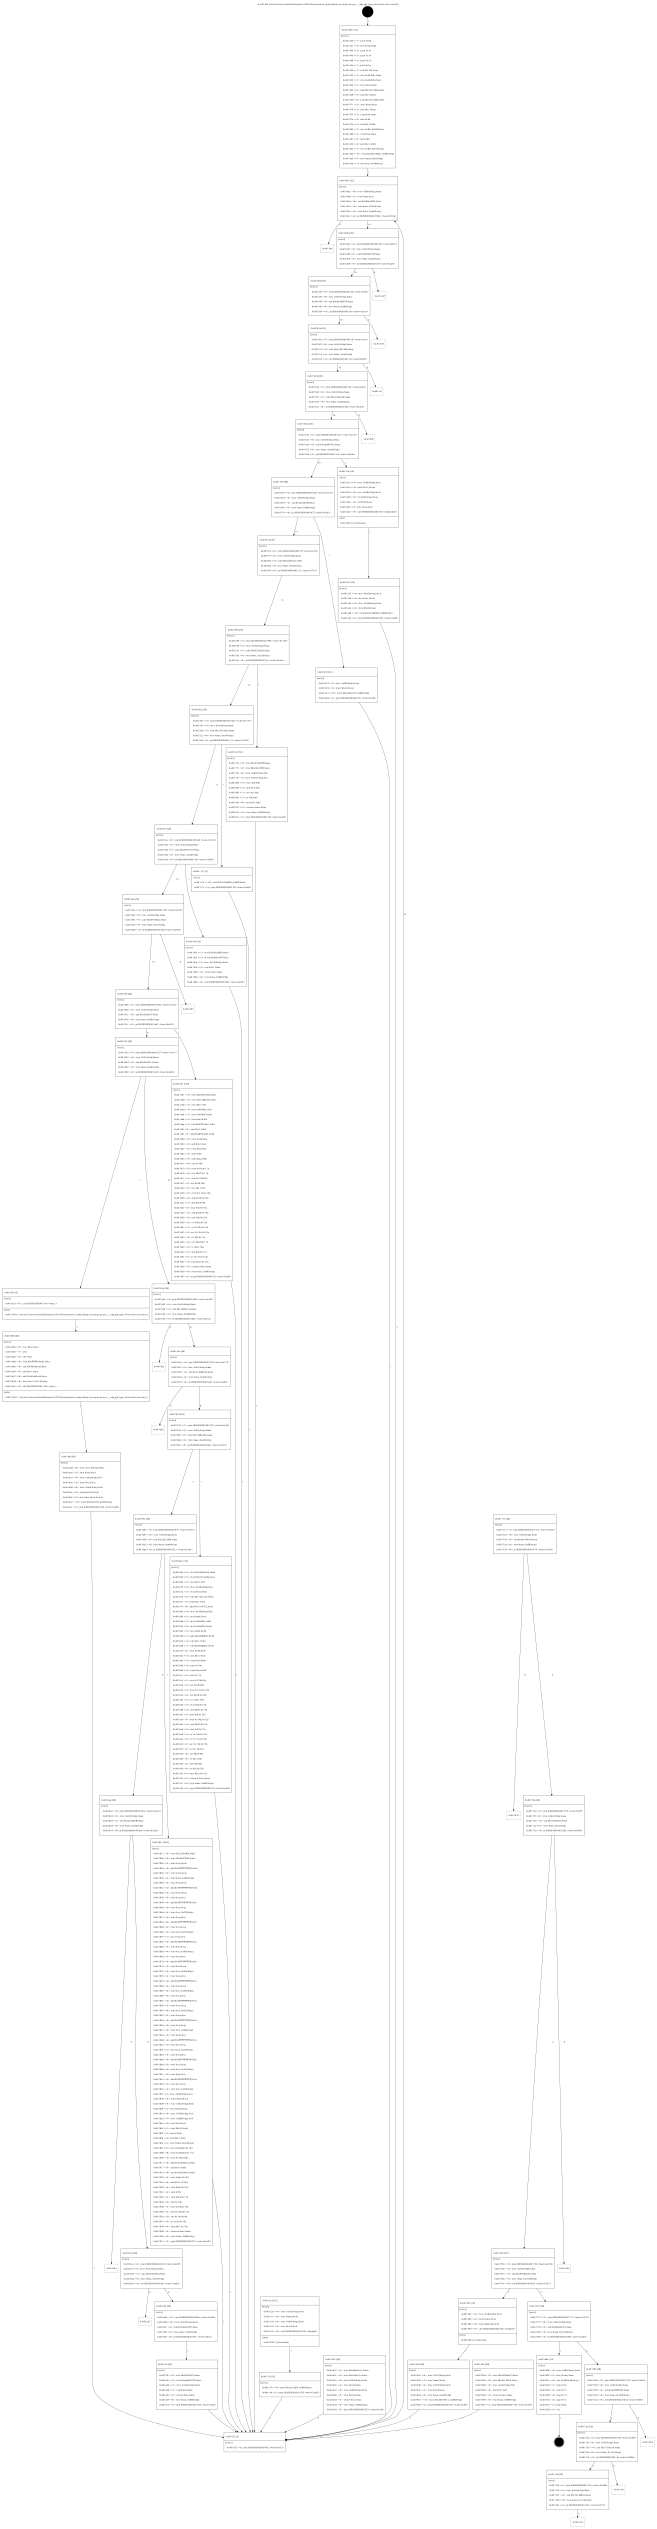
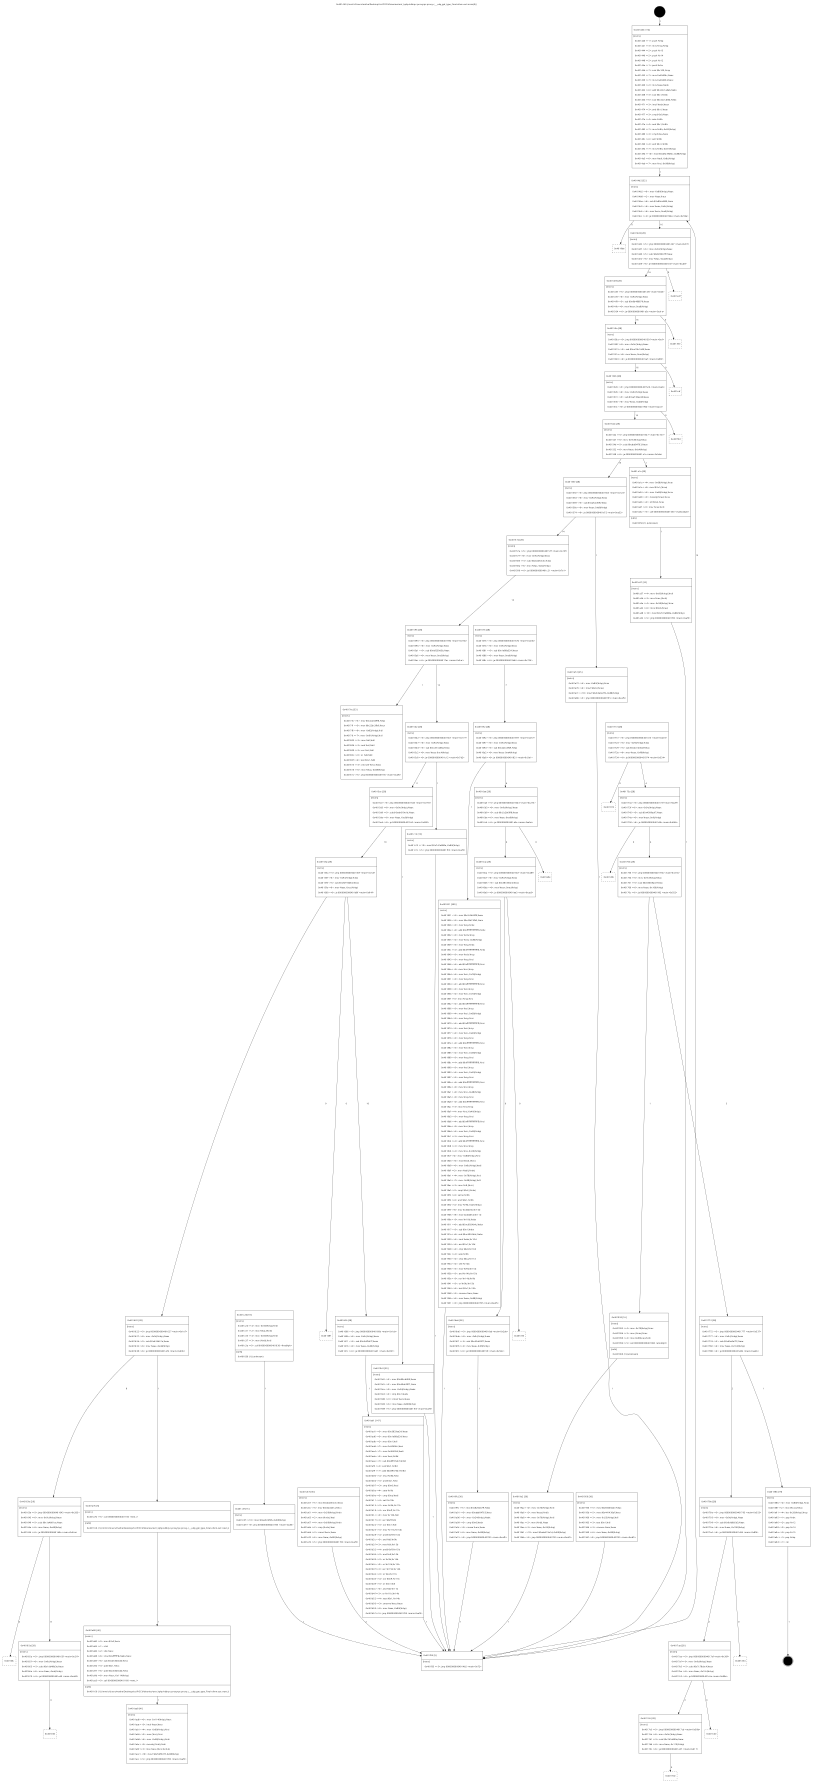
edge "0x401606 [28]" -> "0x401622 [28]": now "0x4015ea [28]" -> "0x401622 [28]"
edge "0x40165a [28]" -> "0x401676 [28]": removed, label "8"
edge "0x4017ec [53]" -> "0x401f35 [5]": removed, label "1"
node "0x401b64 [174]": removed
edge "0x401aa8 [41]" -> "0x401f35 [5]": removed, label "1"
